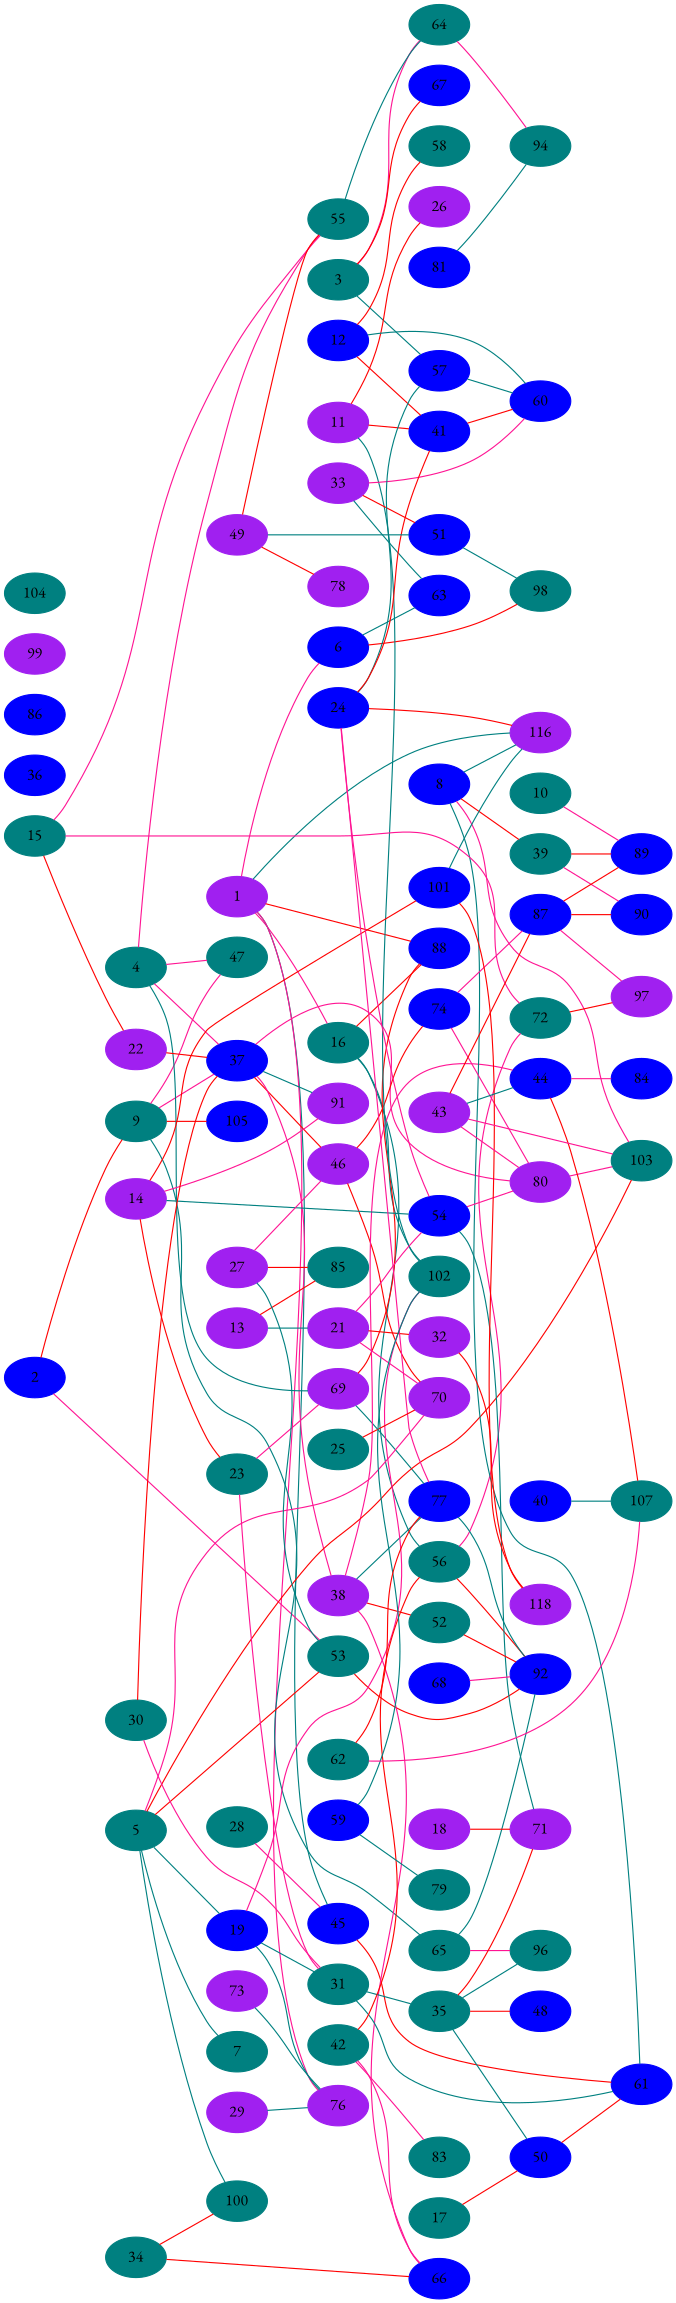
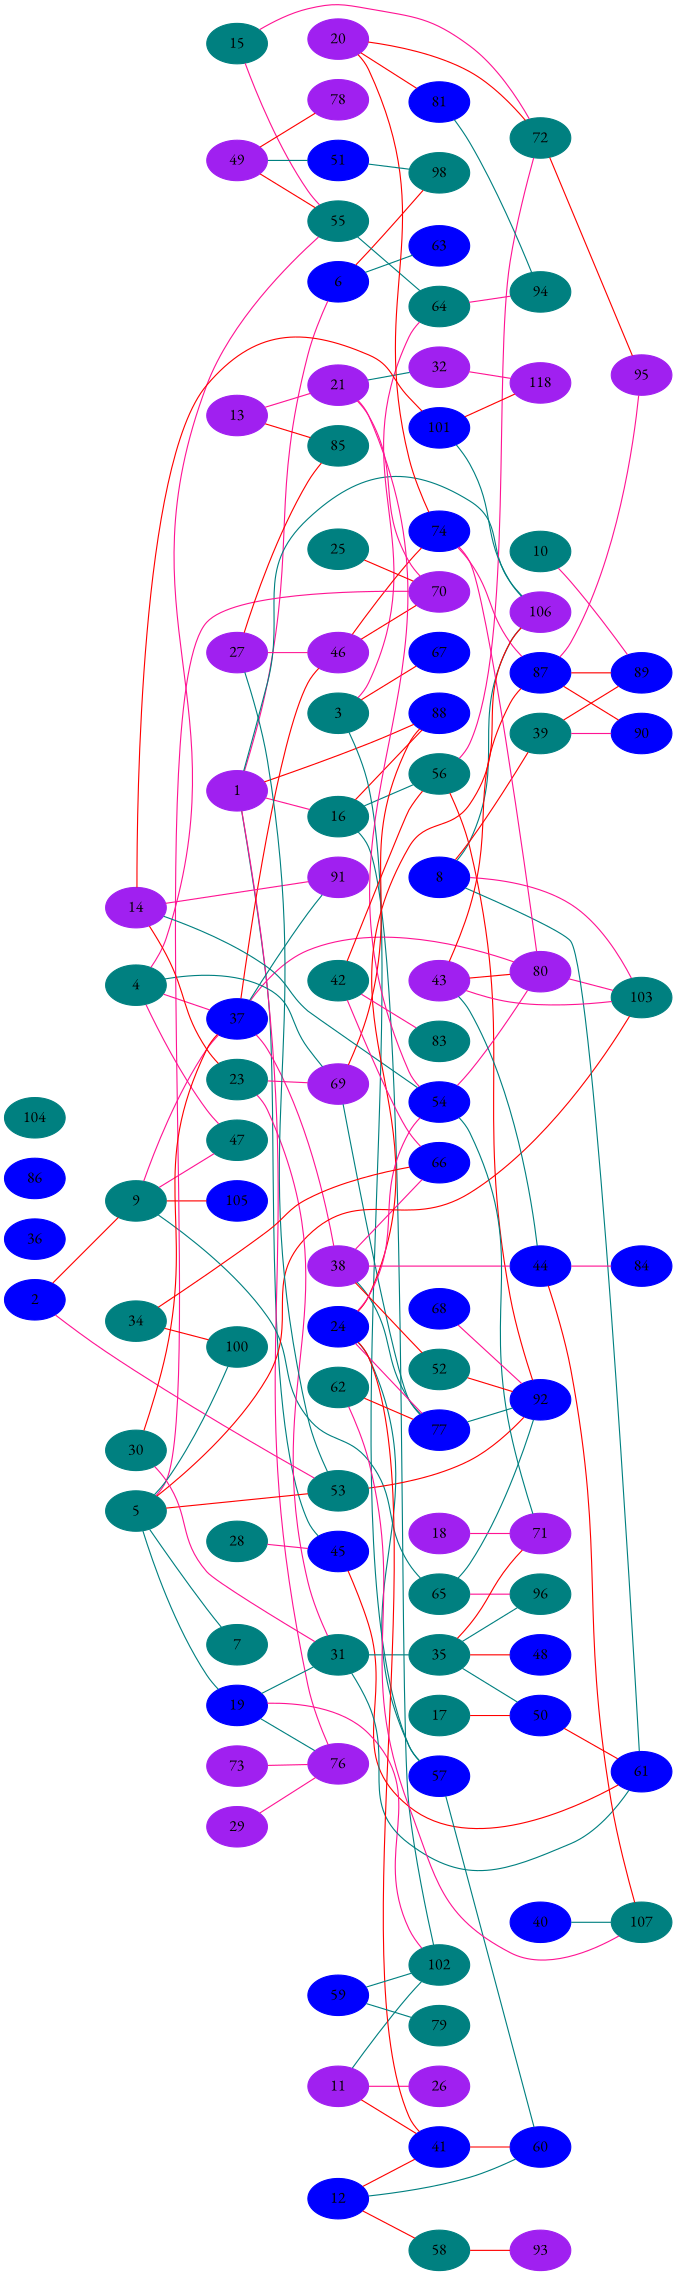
node "20": added
edge "26" -- "11": color red -> deeppink
node "33": removed
node "99": removed
node "116": label "116" -> "106"
node "97": label "97" -> "95"
node "22": removed
edge "43" -- "80": color deeppink -> red
edge "13" -- "21": color teal -> deeppink
edge "21" -- "32": color red -> teal
edge "32" -- "118": color red -> deeppink
edge "18" -- "71": color red -> deeppink
edge "73" -- "76": color teal -> deeppink
edge "76" -- "29": color teal -> deeppink
node "93": added
